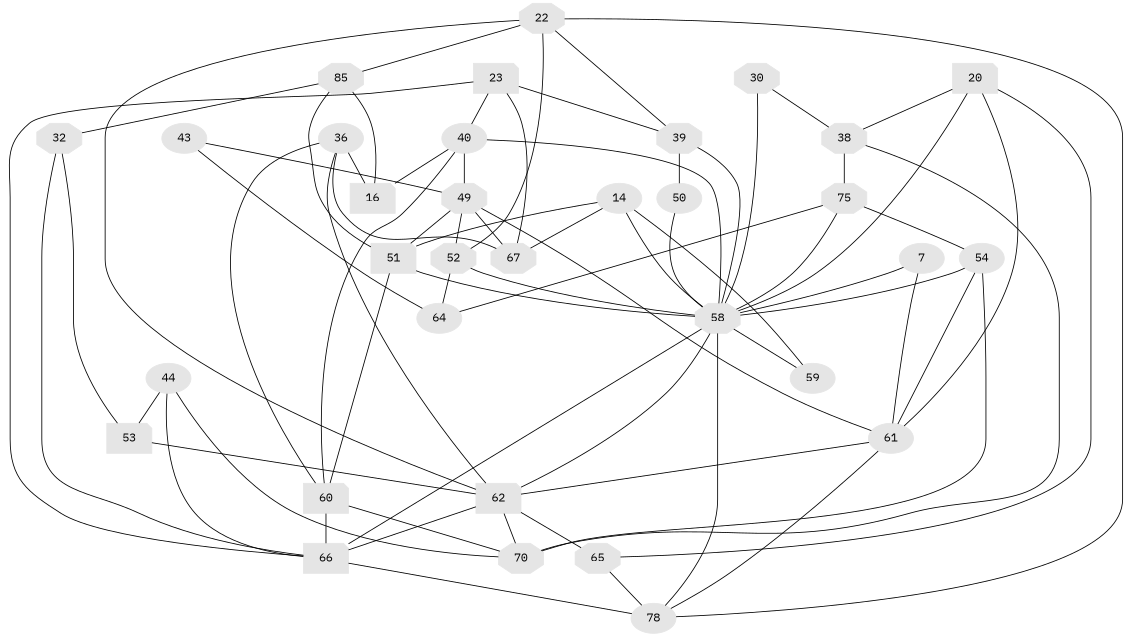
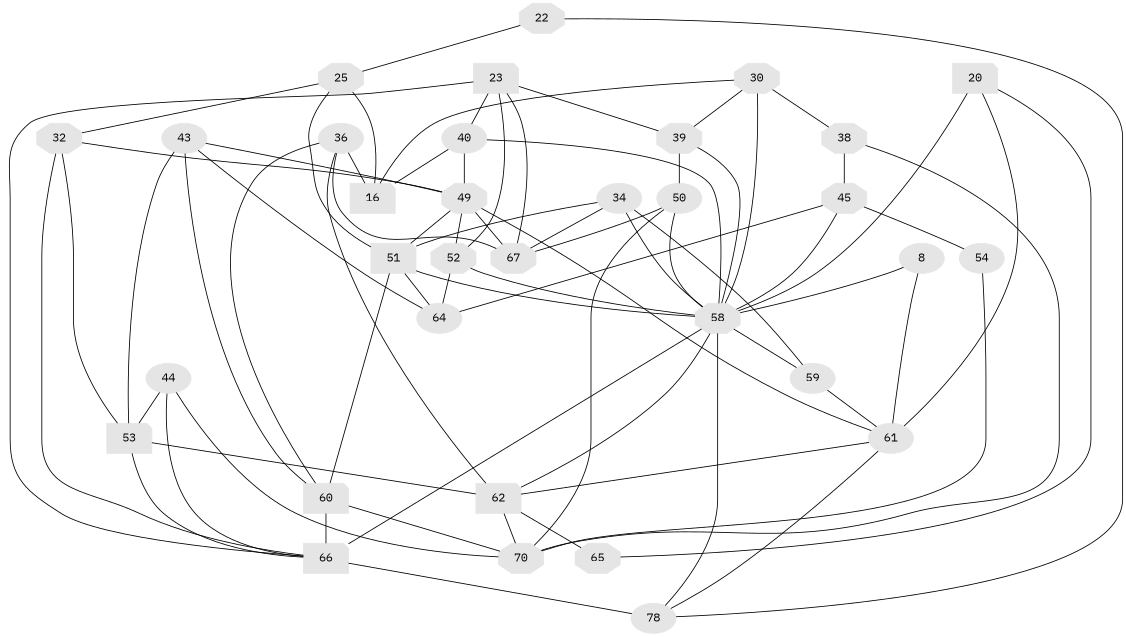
node "85": label "85" -> "25"
edge "22" -- "39": now "30" -- "39"
edge "30" -- "16": added
edge "20" -- "38": removed
edge "22" -- "52": now "23" -- "52"
edge "32" -- "49": added
node "14": label "14" -> "34"
node "75": label "75" -> "45"
edge "22" -- "62": removed
edge "50" -- "67": added
node "7": label "7" -> "8"
edge "43" -- "53": added
edge "51" -- "64": added
edge "40" -- "60": now "43" -- "60"
edge "54" -- "58": removed
edge "54" -- "61": now "59" -- "61"
edge "50" -- "70": added
edge "62" -- "66": now "53" -- "66"
edge "65" -- "78": removed
